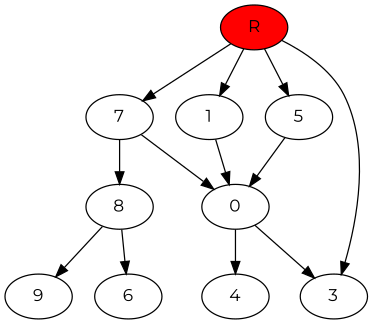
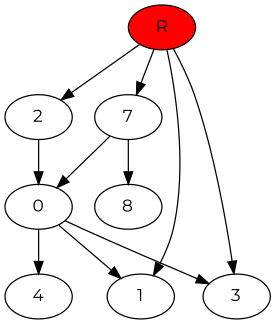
node "5": label "5" -> "2"
edge "1" -> "0": reversed
node "9": removed
node "6": removed
